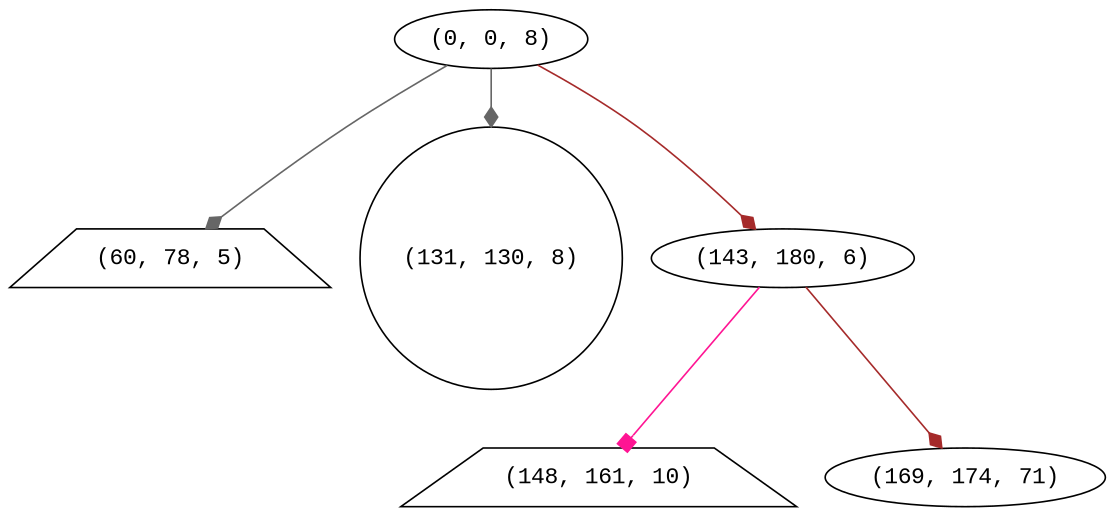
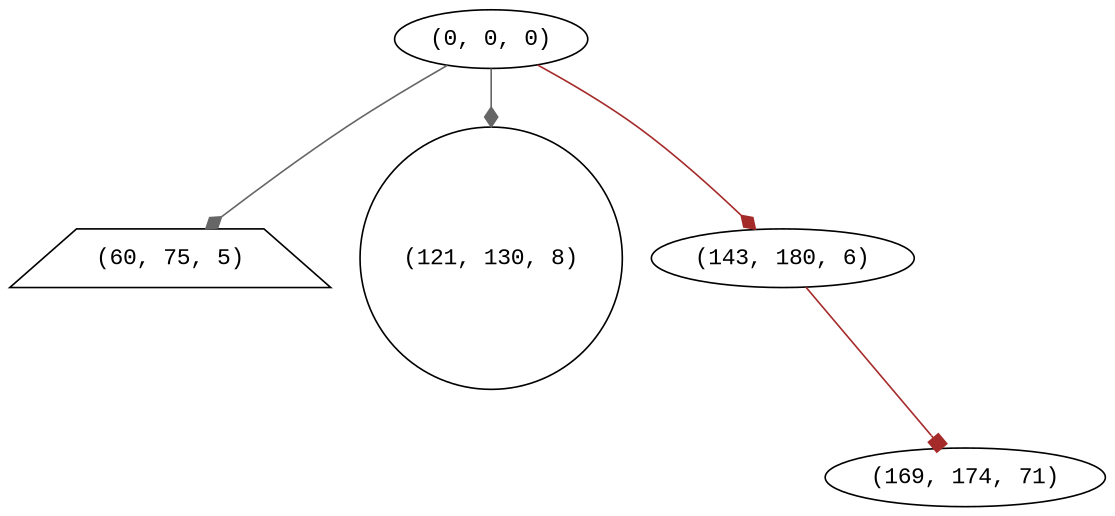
node "(0, 0, 8)": label "(0, 0, 8)" -> "(0, 0, 0)"
node "(60, 78, 5)": label "(60, 78, 5)" -> "(60, 75, 5)"
node "(131, 130, 8)": label "(131, 130, 8)" -> "(121, 130, 8)"
edge "(143, 180, 6)" -> "(169, 174, 71)": arrowhead diamond -> box
node "(148, 161, 10)": removed
